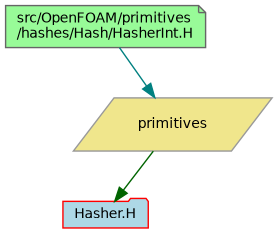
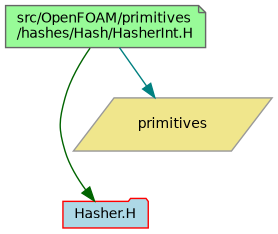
edge "primitives" -> "Hasher.H": now "src/OpenFOAM/primitives /hashes/Hash/HasherInt.H" -> "Hasher.H"
